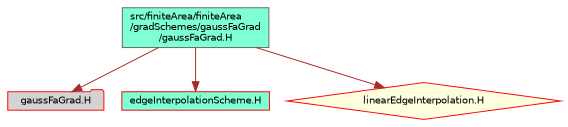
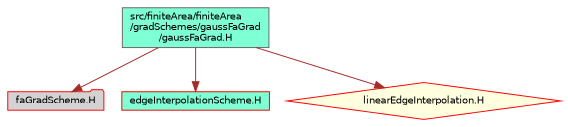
node "gaussFaGrad.H": label "gaussFaGrad.H" -> "faGradScheme.H"
